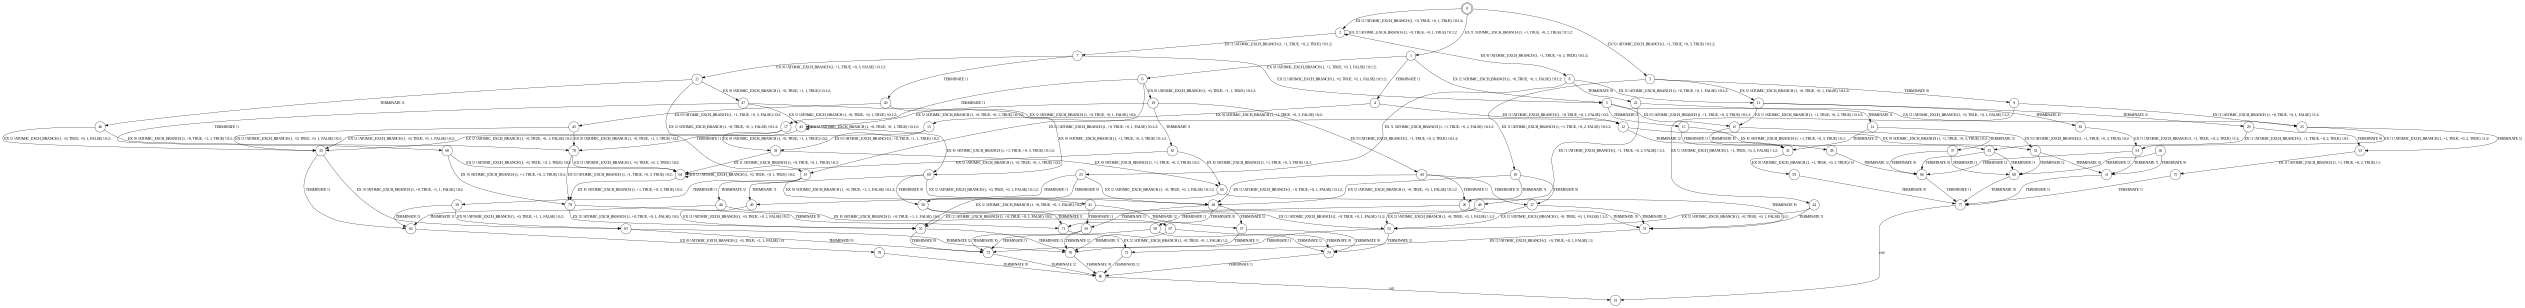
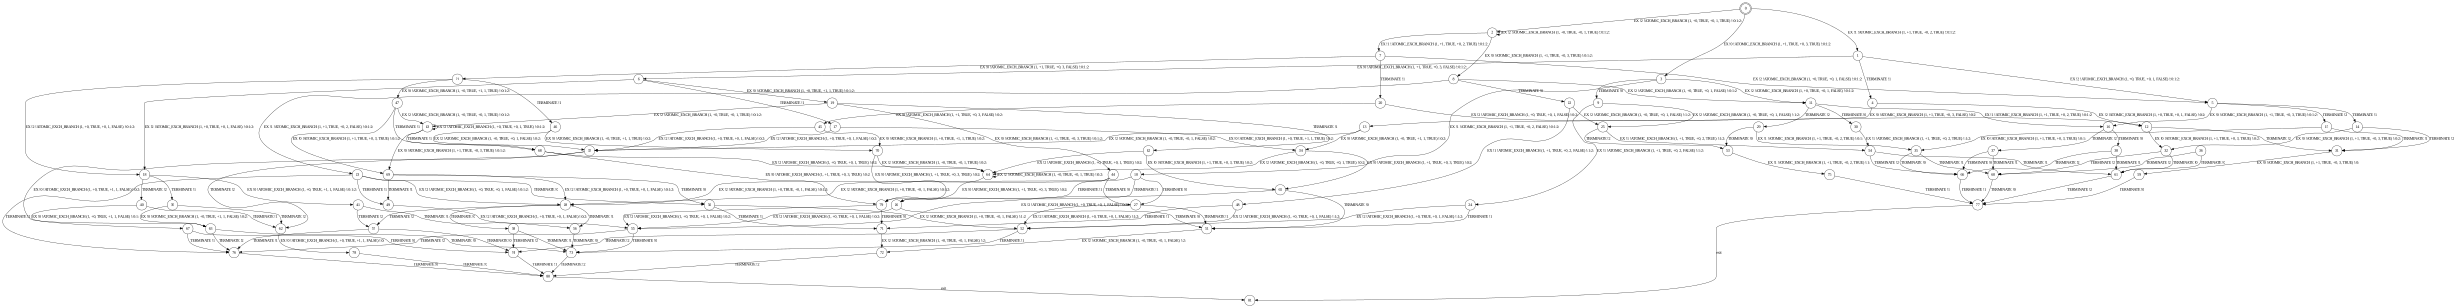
edge "43" -> "70": now "43" -> "68"
edge "38" -> "61": added, label "TERMINATE !1"
edge "56" -> "76": now "23" -> "76"
